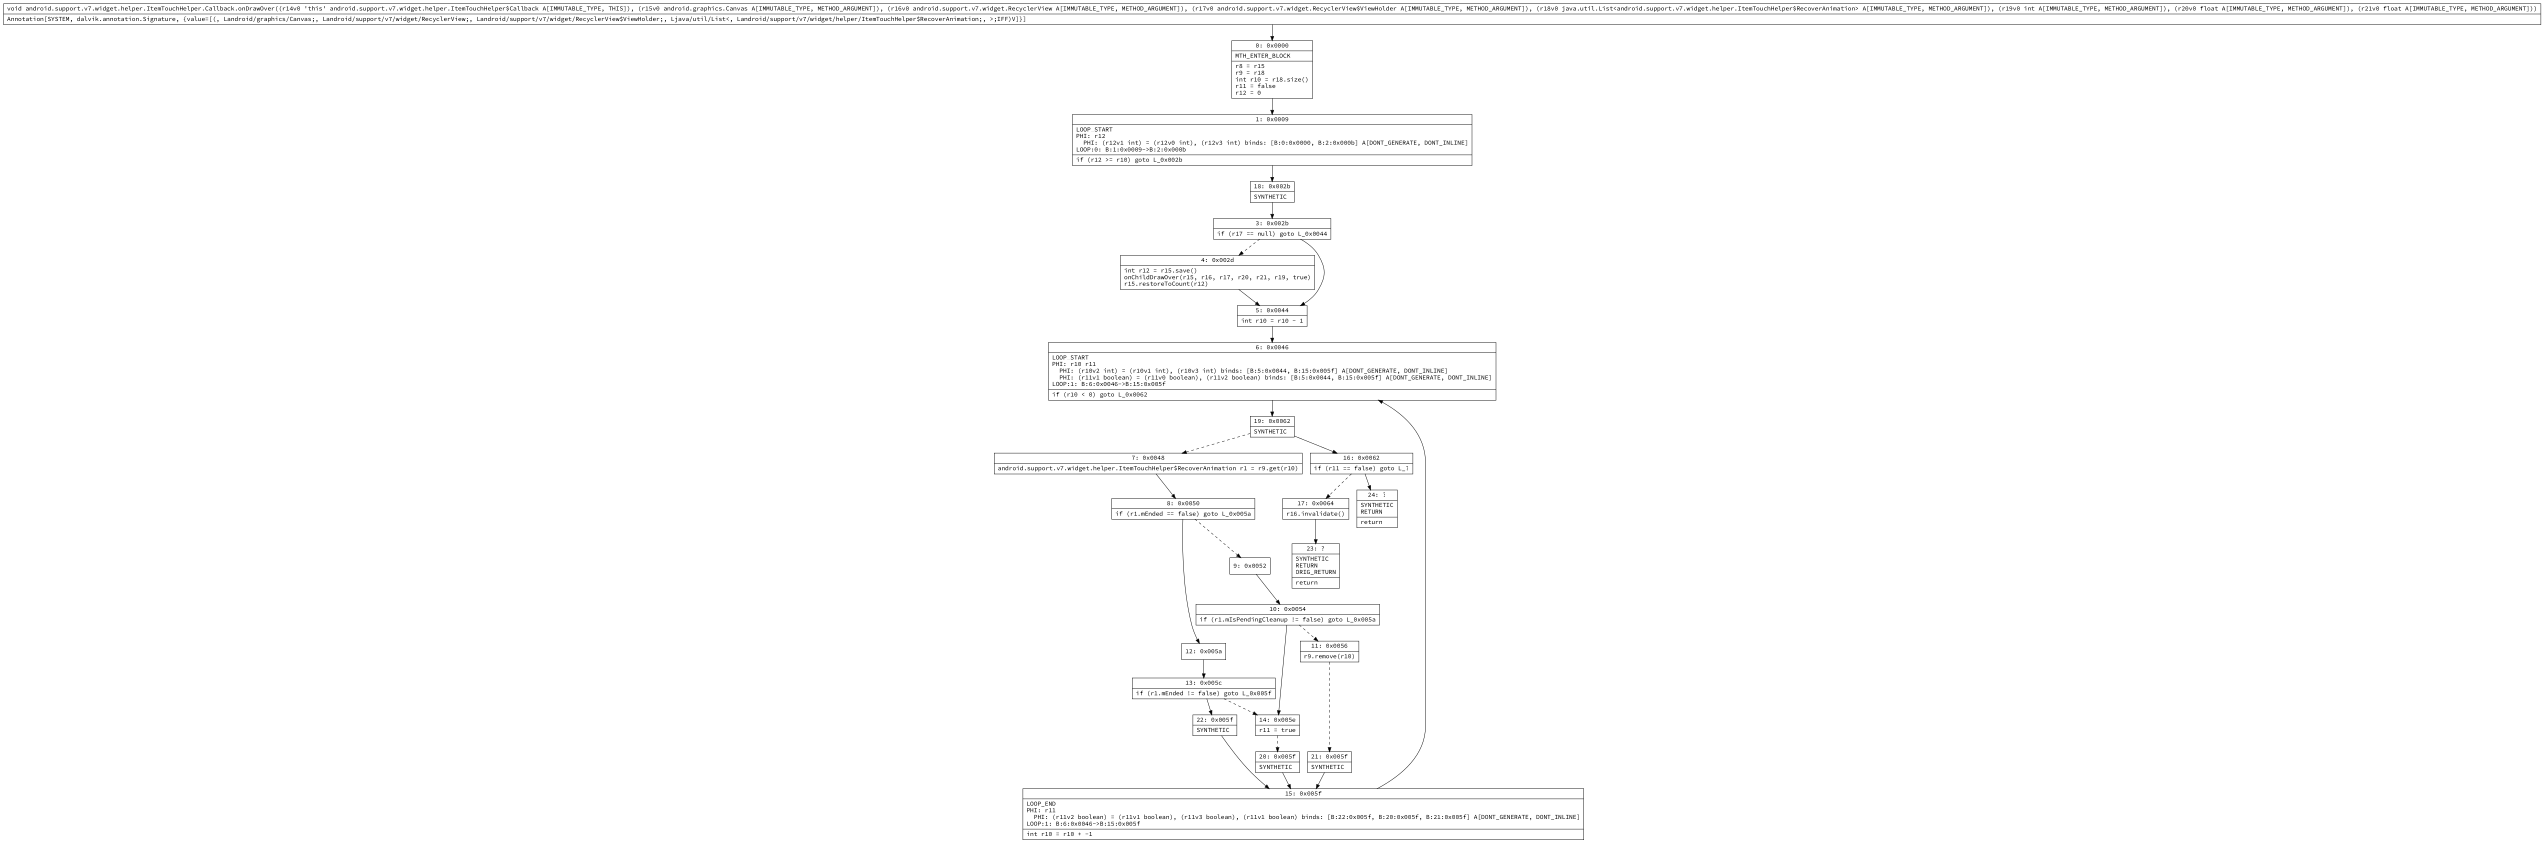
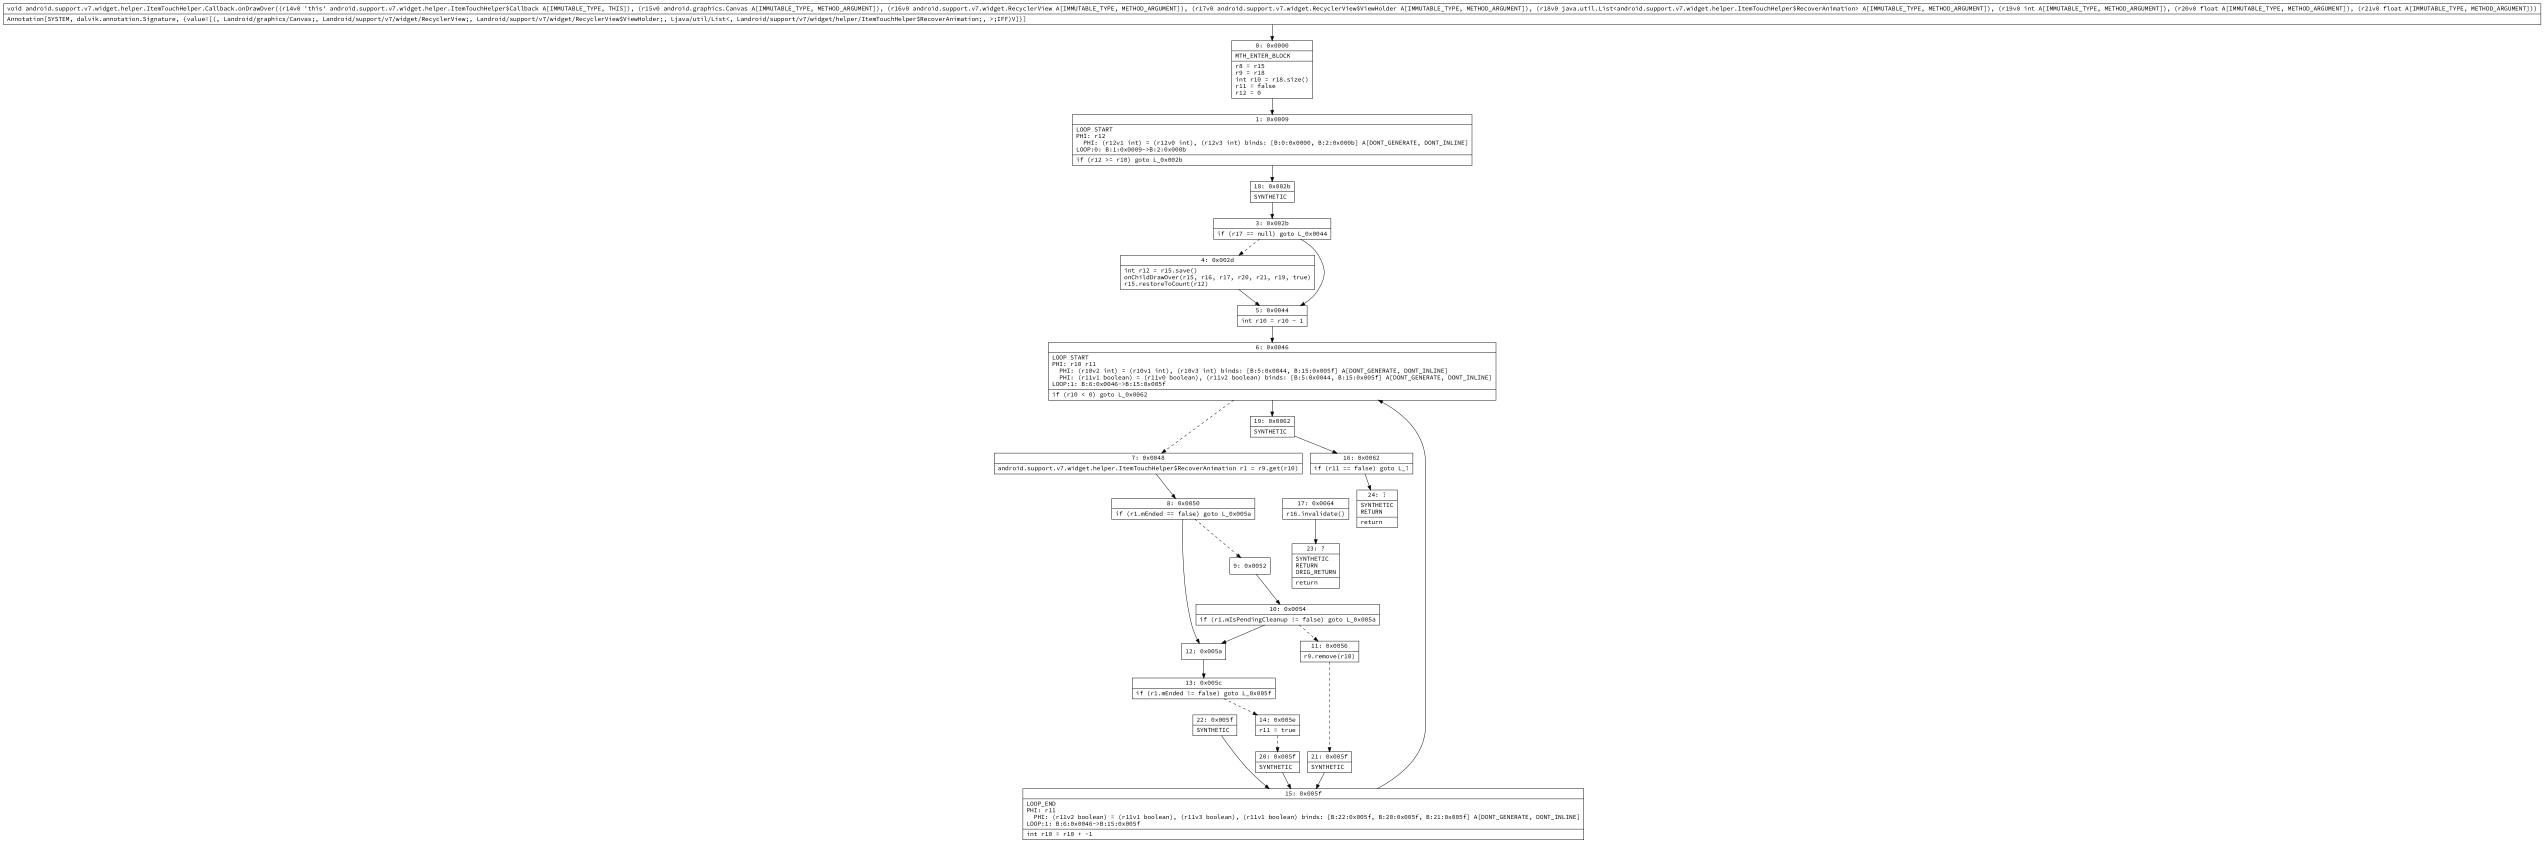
edge "19: 0x0062" -> "7: 0x0048": now "6: 0x0046" -> "7: 0x0048"
edge "16: 0x0062" -> "17: 0x0064": removed
edge "10: 0x0054" -> "14: 0x005e": now "10: 0x0054" -> "12: 0x005a"
edge "13: 0x005c" -> "22: 0x005f": removed
